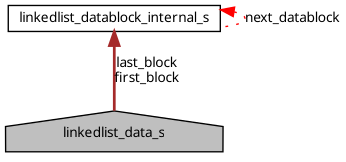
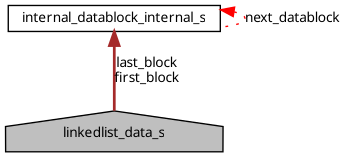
node "linkedlist_datablock_internal_s": label "linkedlist_datablock_internal_s" -> "internal_datablock_internal_s"
